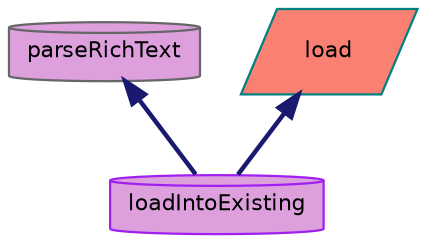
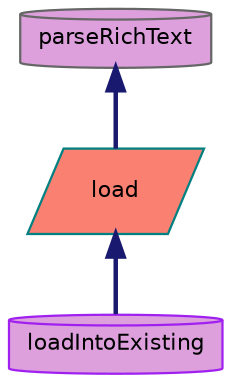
edge "loadIntoExisting" -> "parseRichText": now "load" -> "parseRichText"
